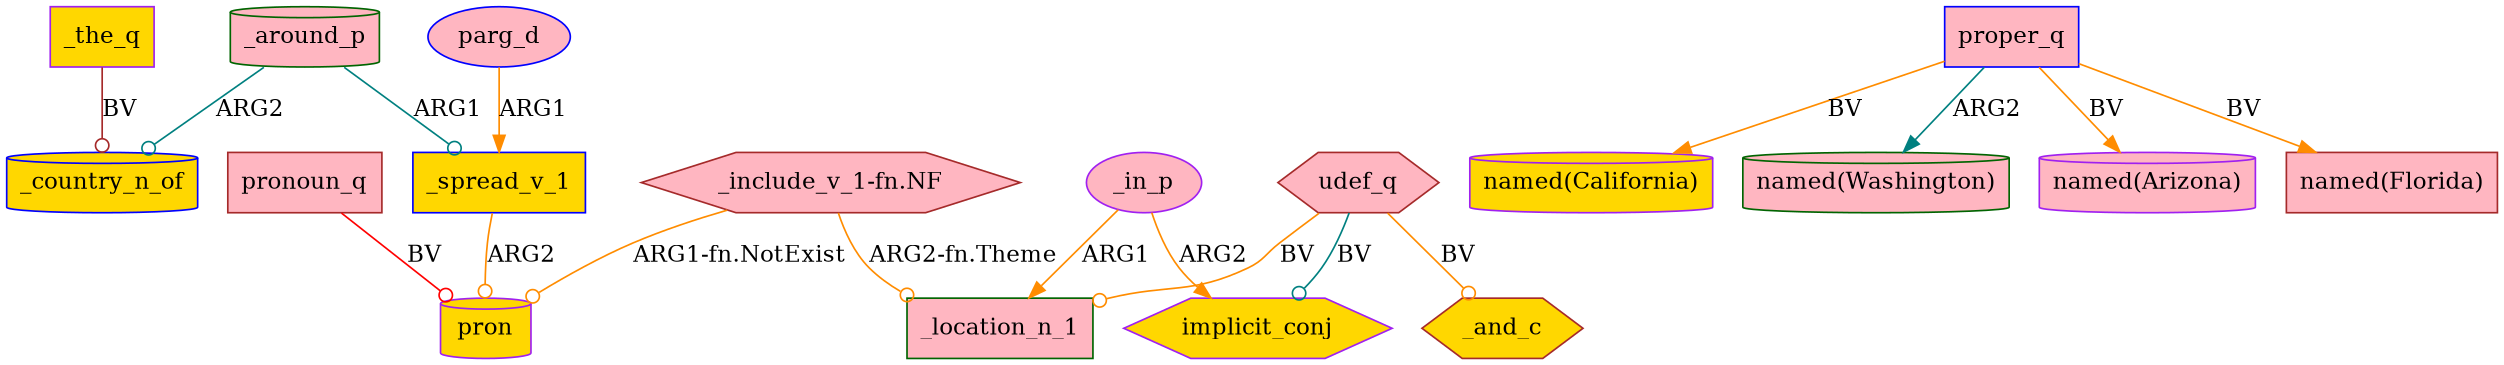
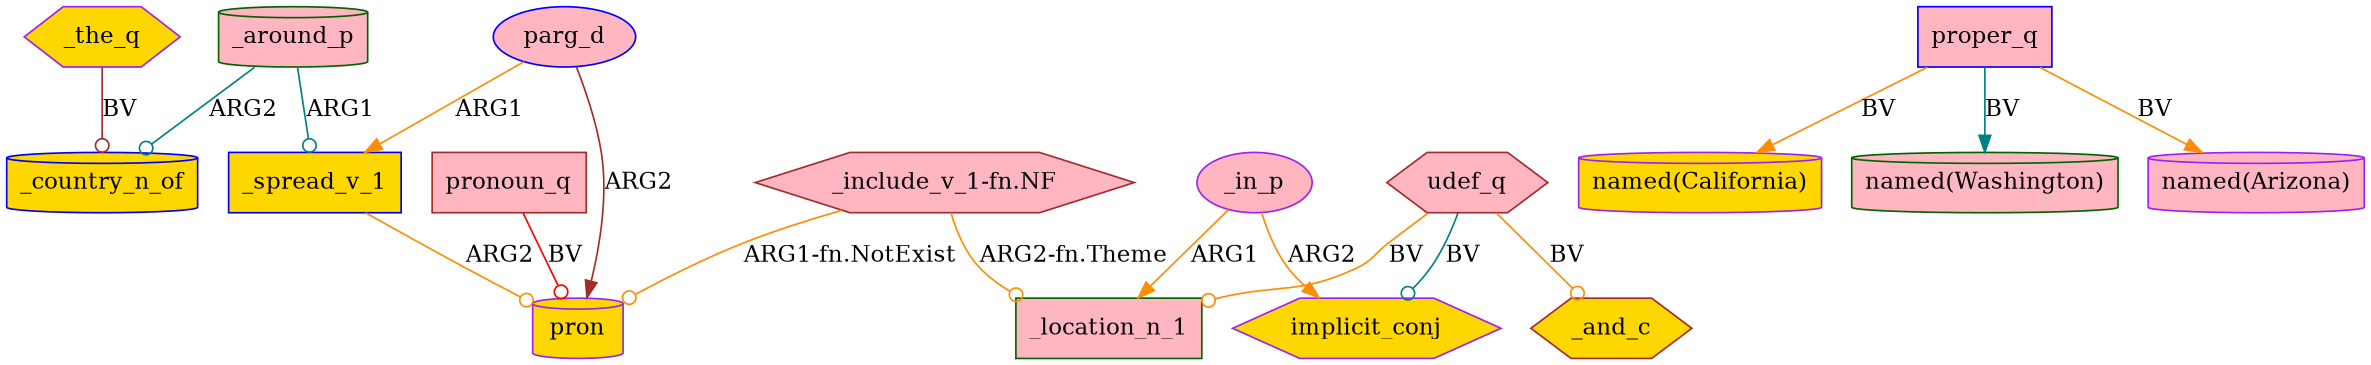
node "_the_q": shape box -> hexagon
edge "proper_q" -> "named(Washington)": label "ARG2" -> "BV"
edge "parg_d" -> "pron": added, label "ARG2"
node "named(Florida)": removed
